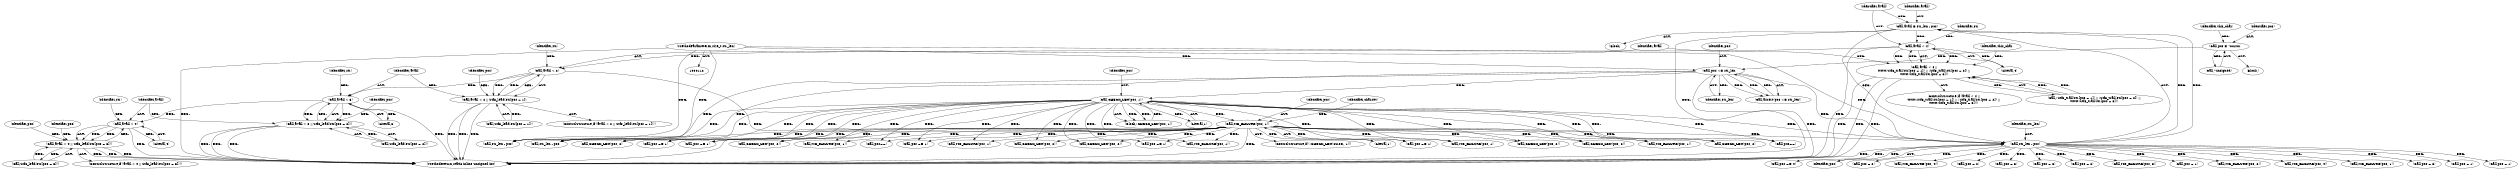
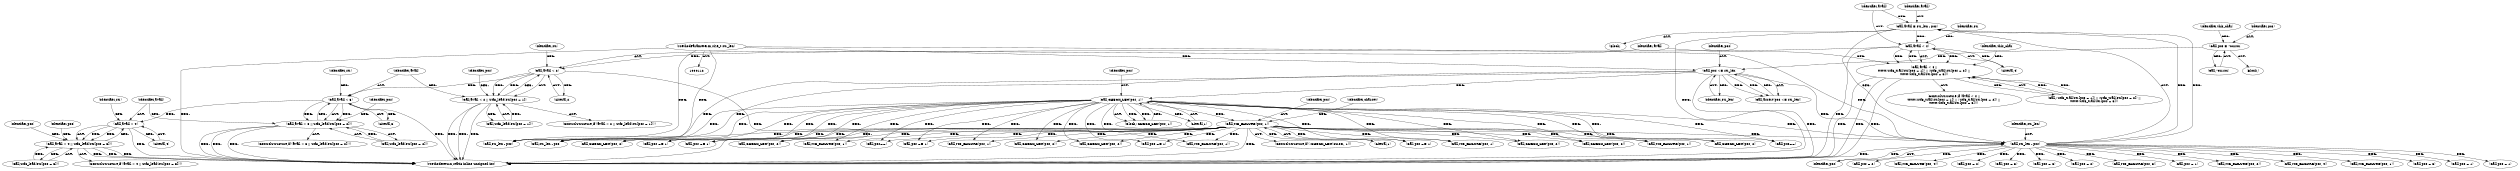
node "(Call,*unsigned)": label "(Call,*unsigned)" -> "(Call,*cursor)"
node "(Literal,2)": added
edge "(Call,avail < 2 || utf8_lead(str[pos + 1]))" -> "(Call,utf8_lead(str[pos + 1]))": added, label "CFG:"
node "(ControlStructure,if (avail < 3 || utf8_lead(str[pos + 2])))": added
node "(Call,pos += 4)": removed
